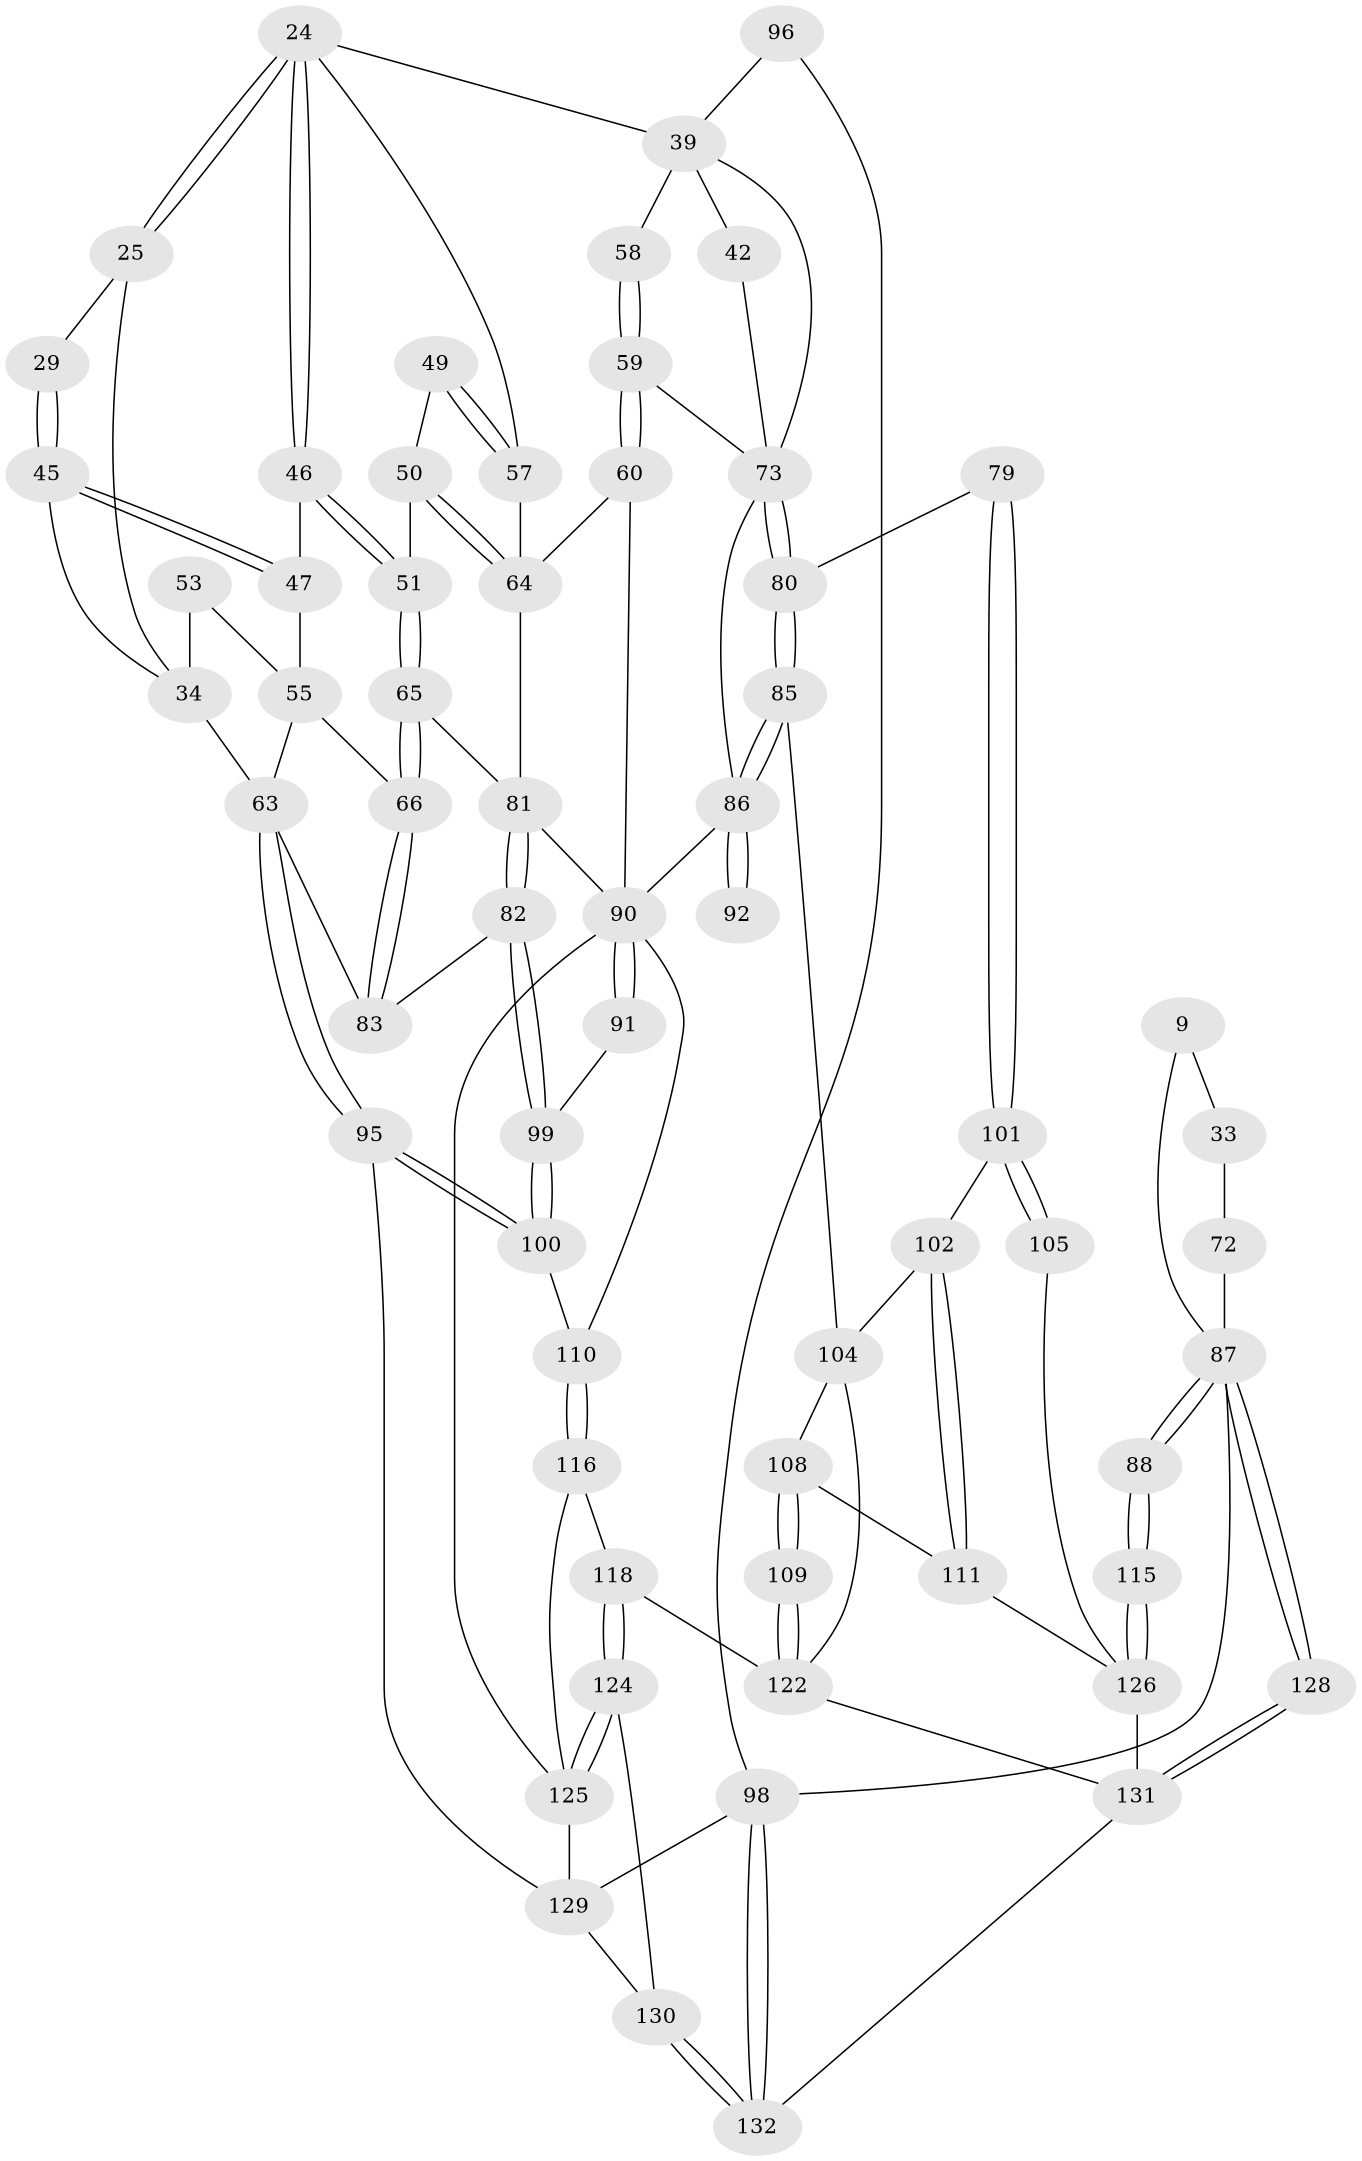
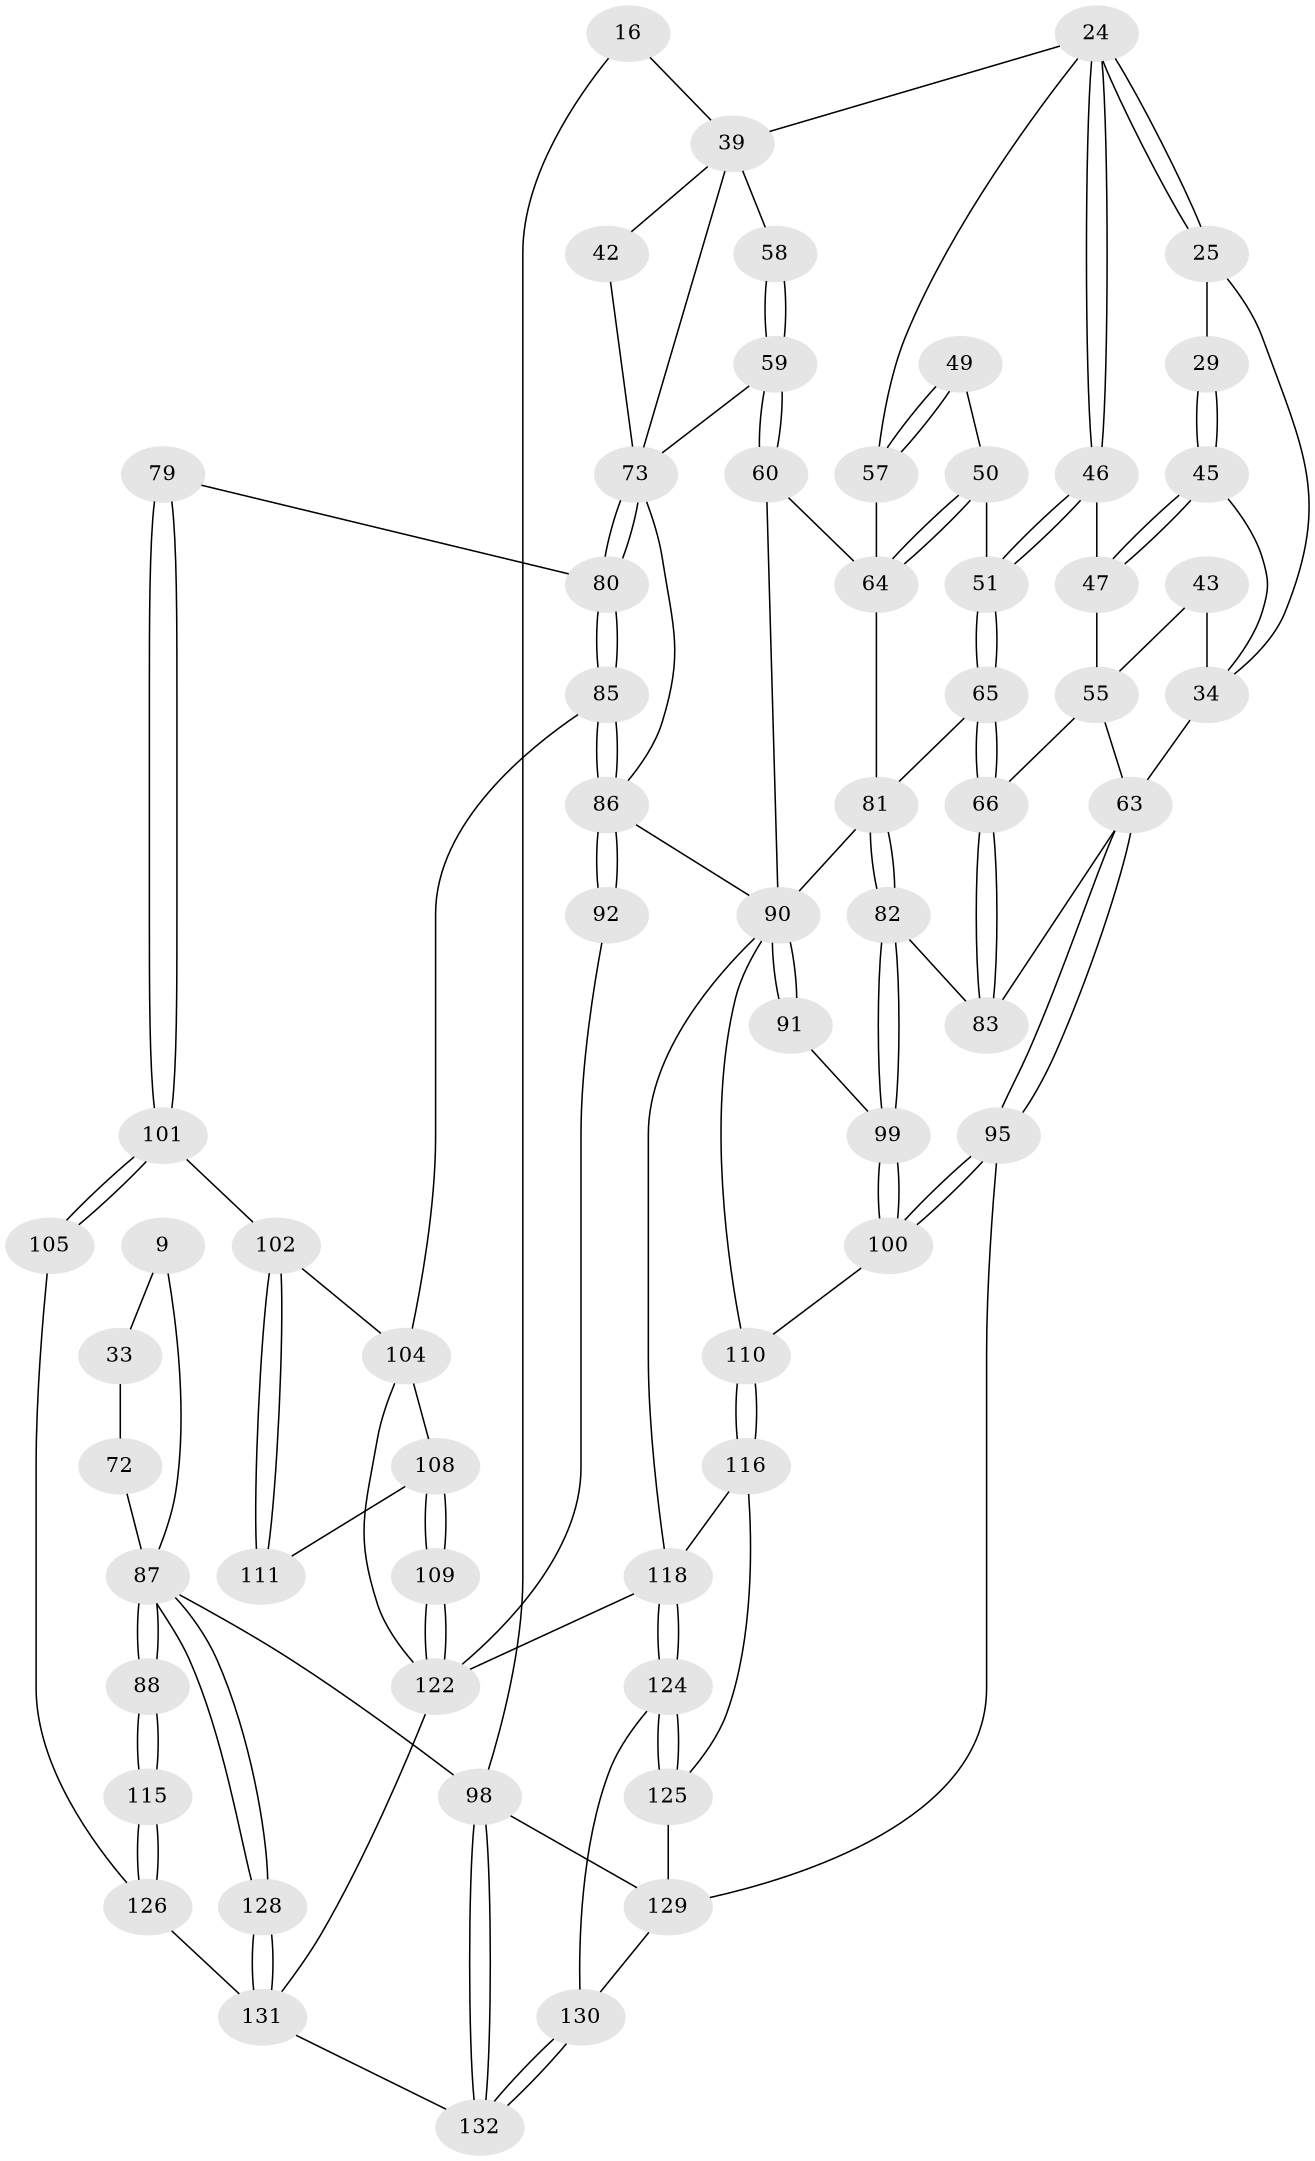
node "96": label "96" -> "16"
node "53": label "53" -> "43"
edge "92" -- "122": added
edge "90" -- "125": now "90" -- "118"
edge "111" -- "126": removed
